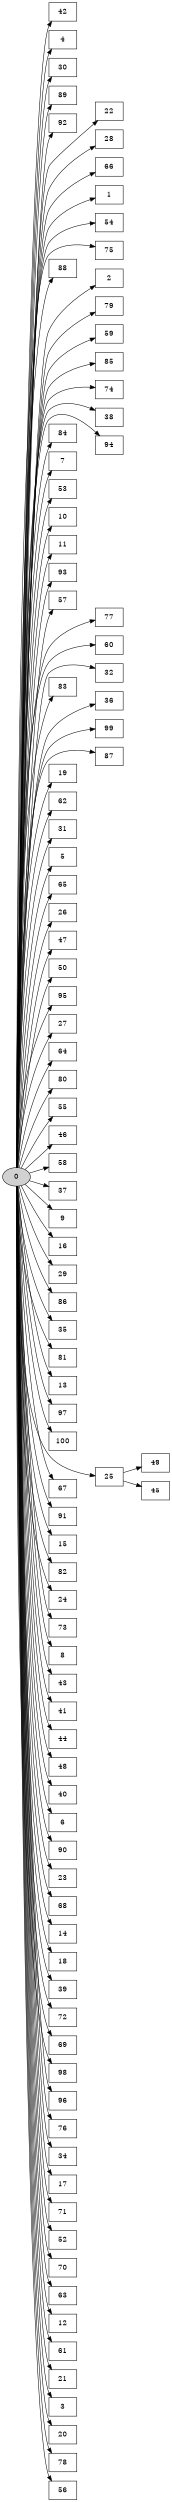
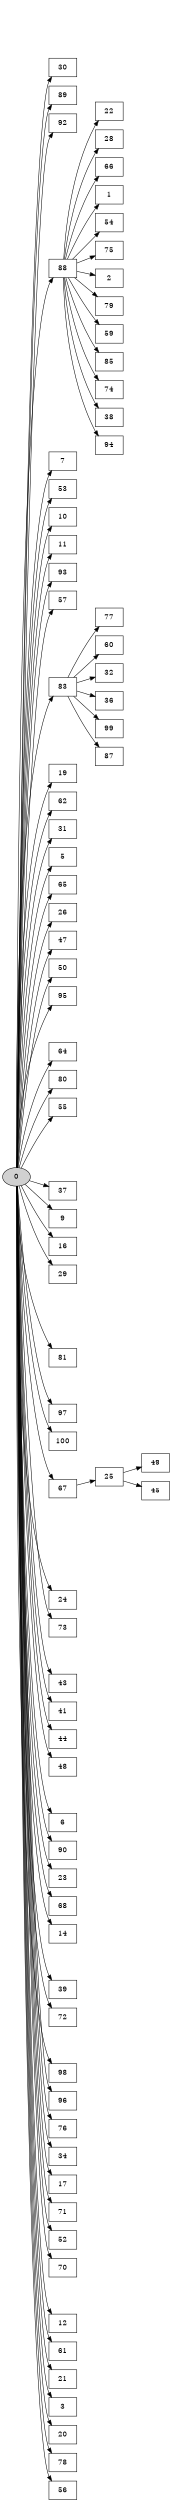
node "42": removed
node "4": removed
node "84": removed
edge "0" -> "22": now "88" -> "22"
edge "0" -> "28": now "88" -> "28"
edge "0" -> "66": now "88" -> "66"
edge "0" -> "1": now "88" -> "1"
edge "0" -> "54": now "88" -> "54"
edge "0" -> "75": now "88" -> "75"
edge "0" -> "2": now "88" -> "2"
edge "0" -> "79": now "88" -> "79"
edge "0" -> "59": now "88" -> "59"
edge "0" -> "85": now "88" -> "85"
edge "0" -> "74": now "88" -> "74"
edge "0" -> "38": now "88" -> "38"
edge "0" -> "94": now "88" -> "94"
edge "0" -> "77": now "83" -> "77"
edge "0" -> "60": now "83" -> "60"
edge "0" -> "32": now "83" -> "32"
edge "0" -> "36": now "83" -> "36"
edge "0" -> "99": now "83" -> "99"
edge "0" -> "87": now "83" -> "87"
node "27": removed
node "46": removed
node "58": removed
node "86": removed
node "35": removed
edge "0" -> "25": now "67" -> "25"
node "13": removed
node "91": removed
node "15": removed
node "82": removed
node "8": removed
node "40": removed
node "18": removed
node "69": removed
node "63": removed
